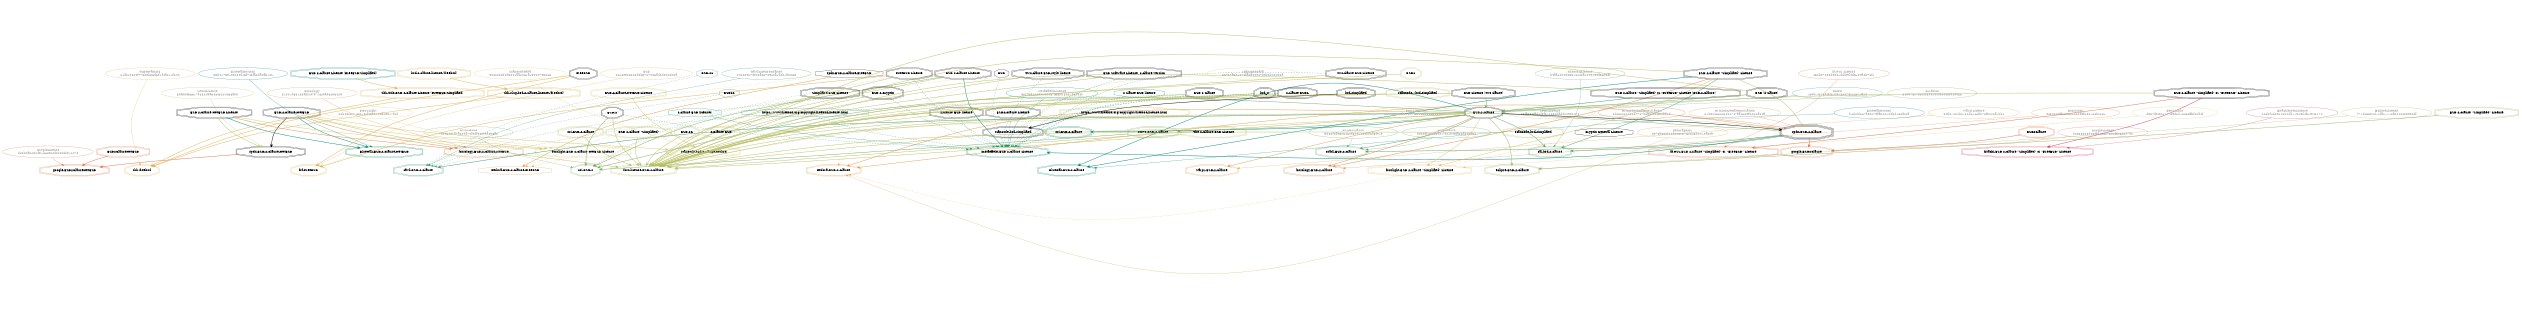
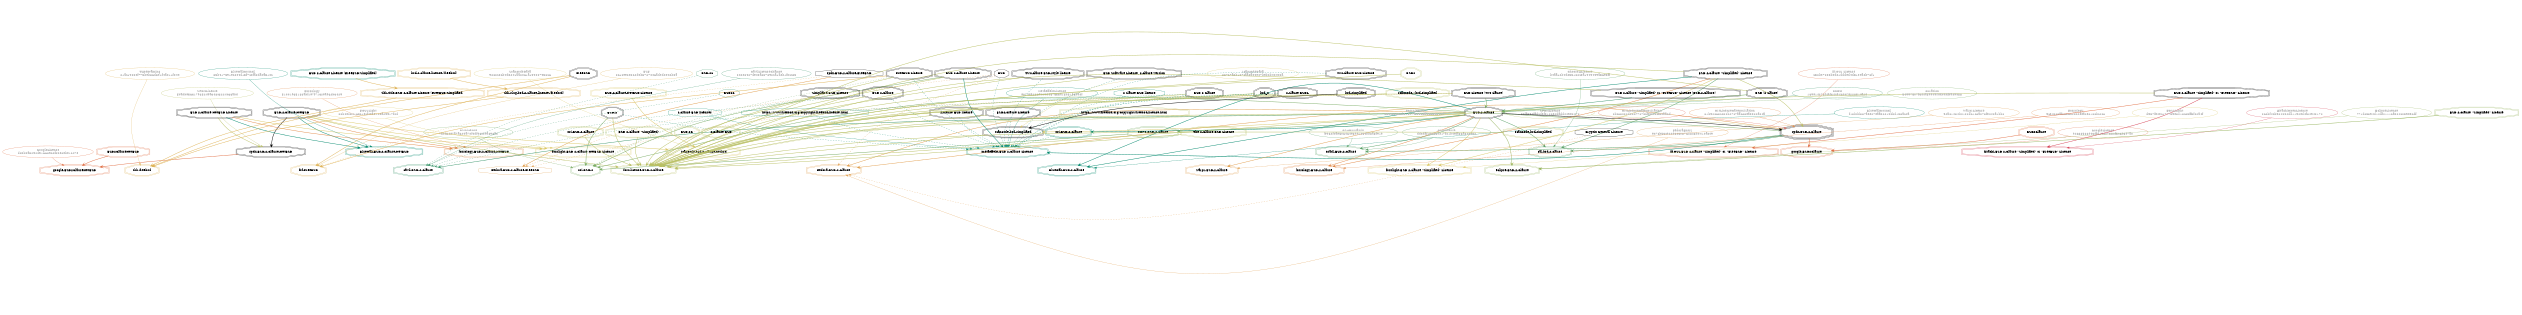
node "BSD 2-Cryptix": label "BSD 2-Cryptix" -> "BSD 2-Clause"
